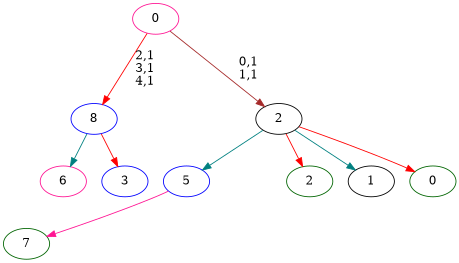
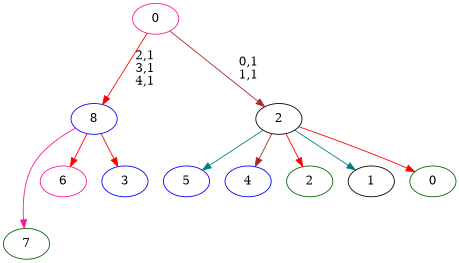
edge "8" -> "6": color teal -> red
node "4": added
edge "5" -> "7": now "8" -> "7"
